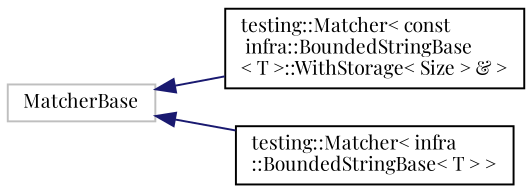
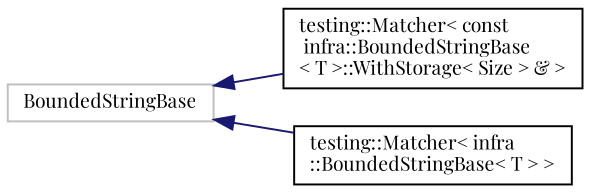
node "MatcherBase": label "MatcherBase" -> "BoundedStringBase"
